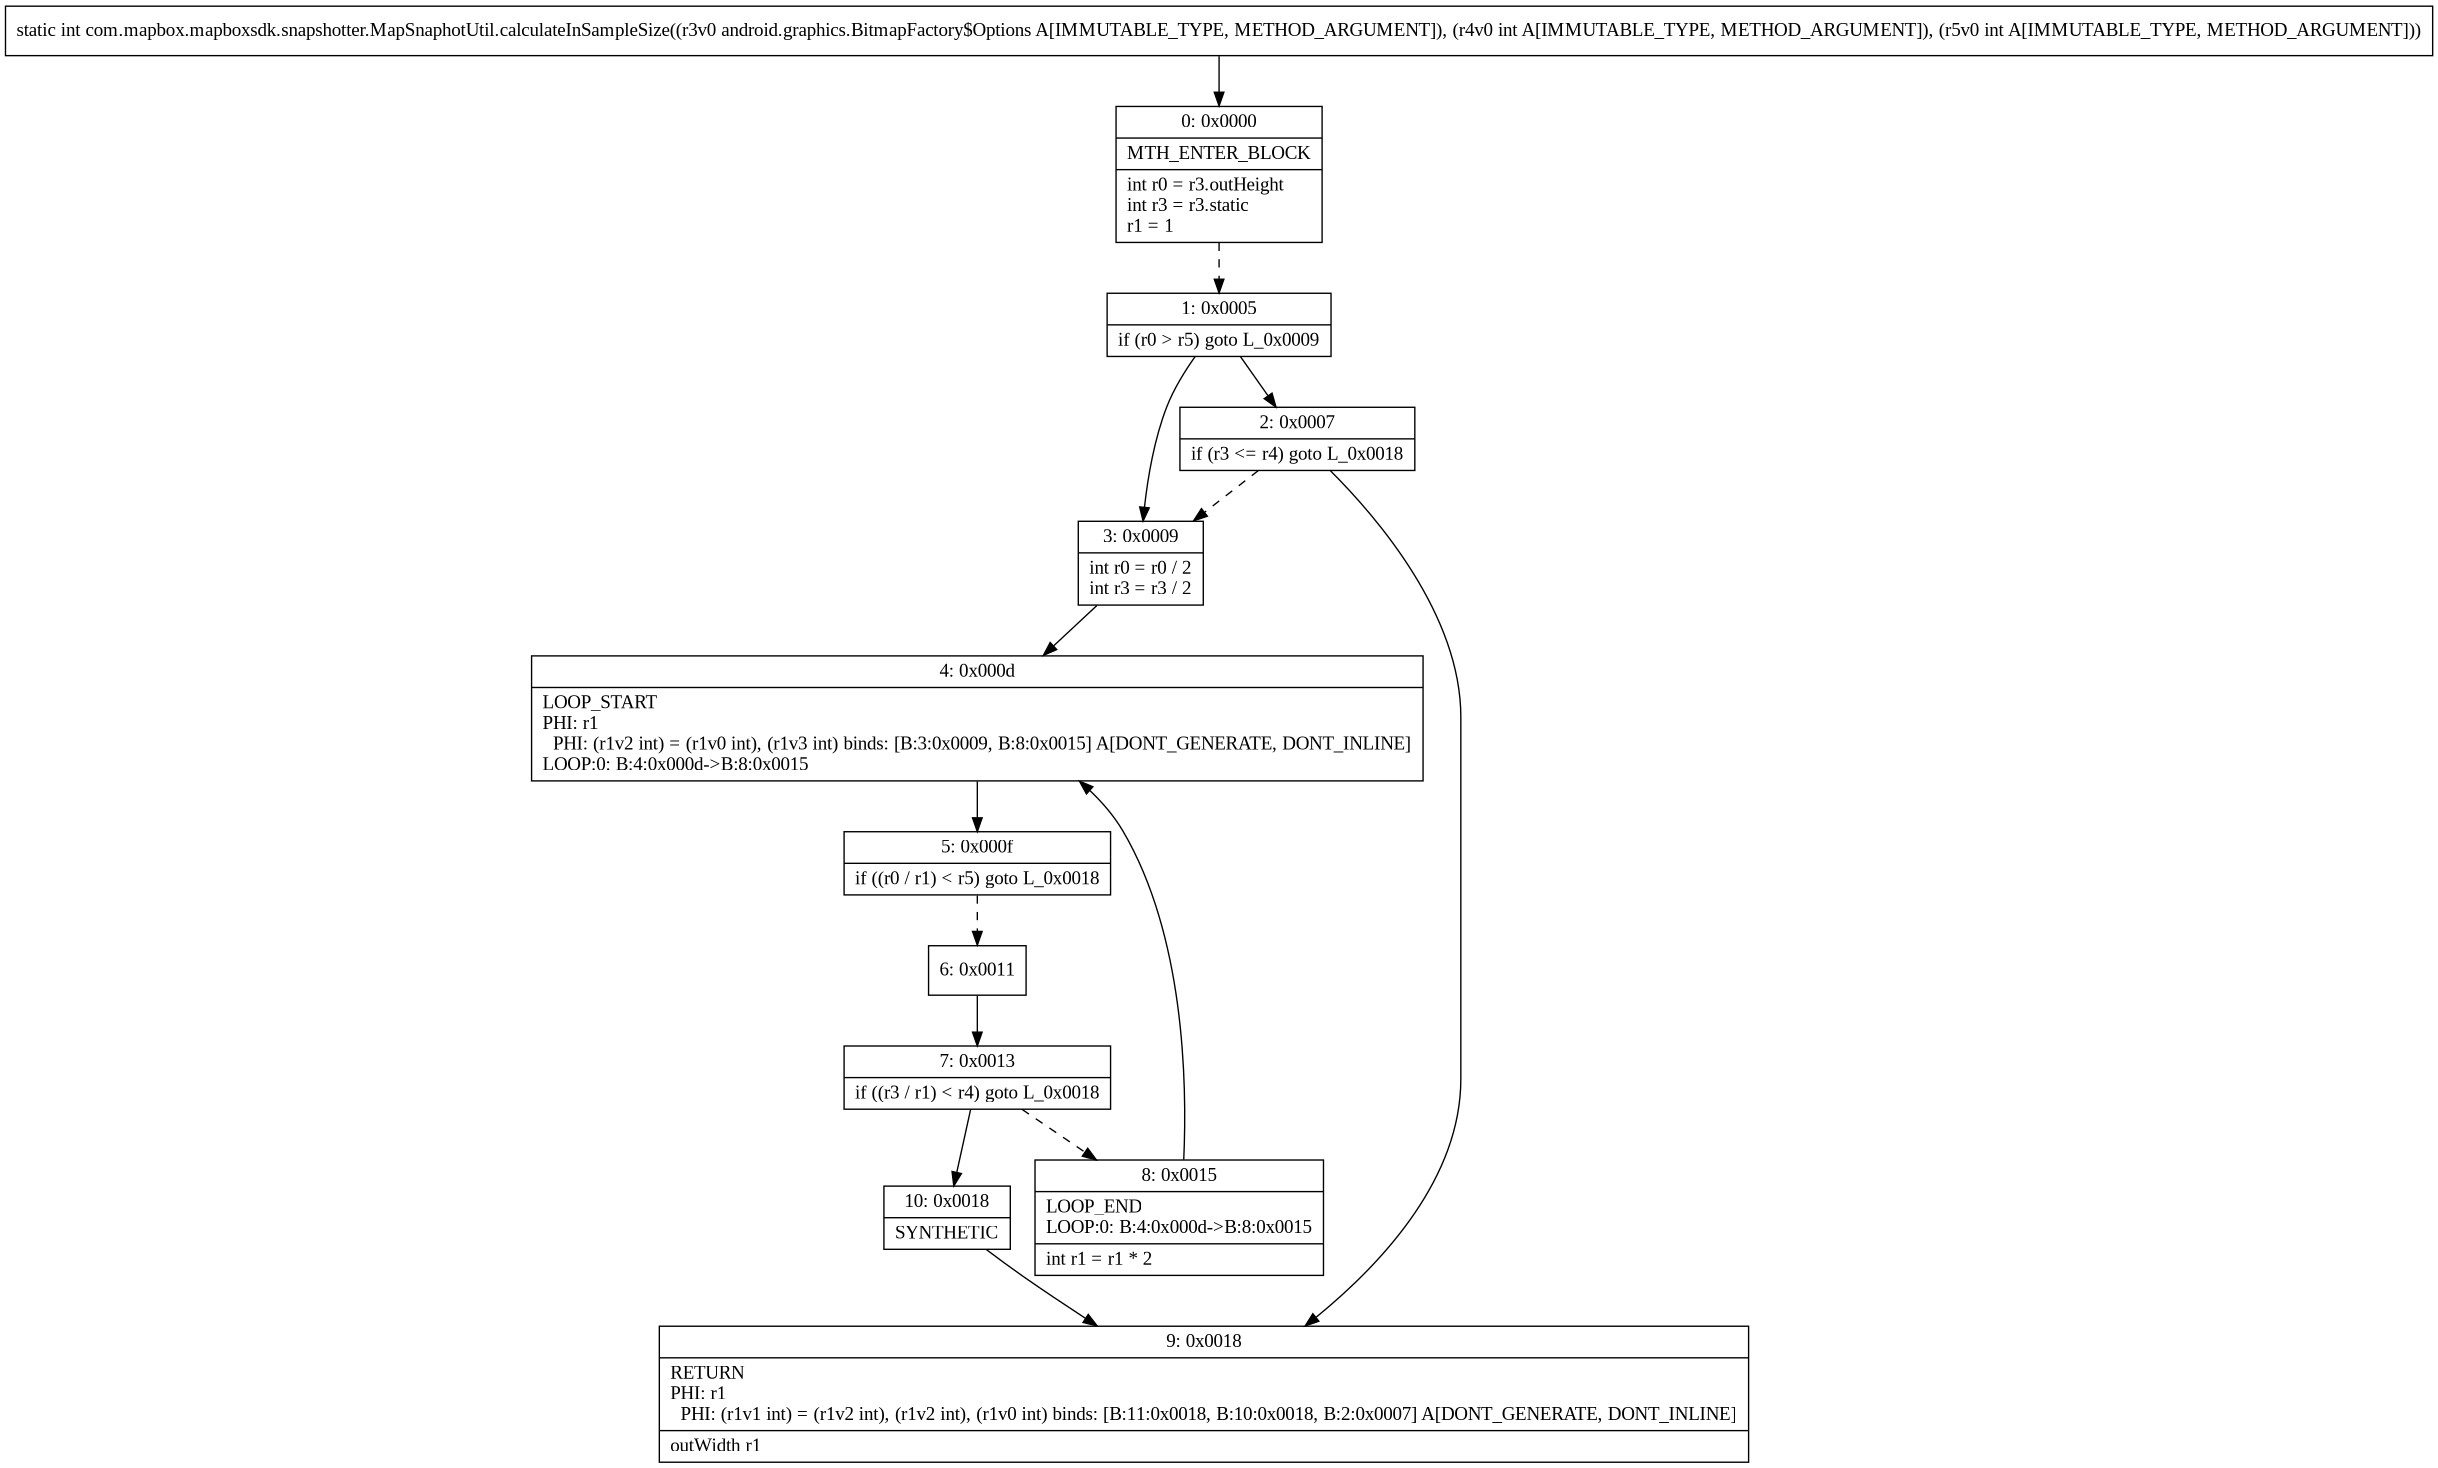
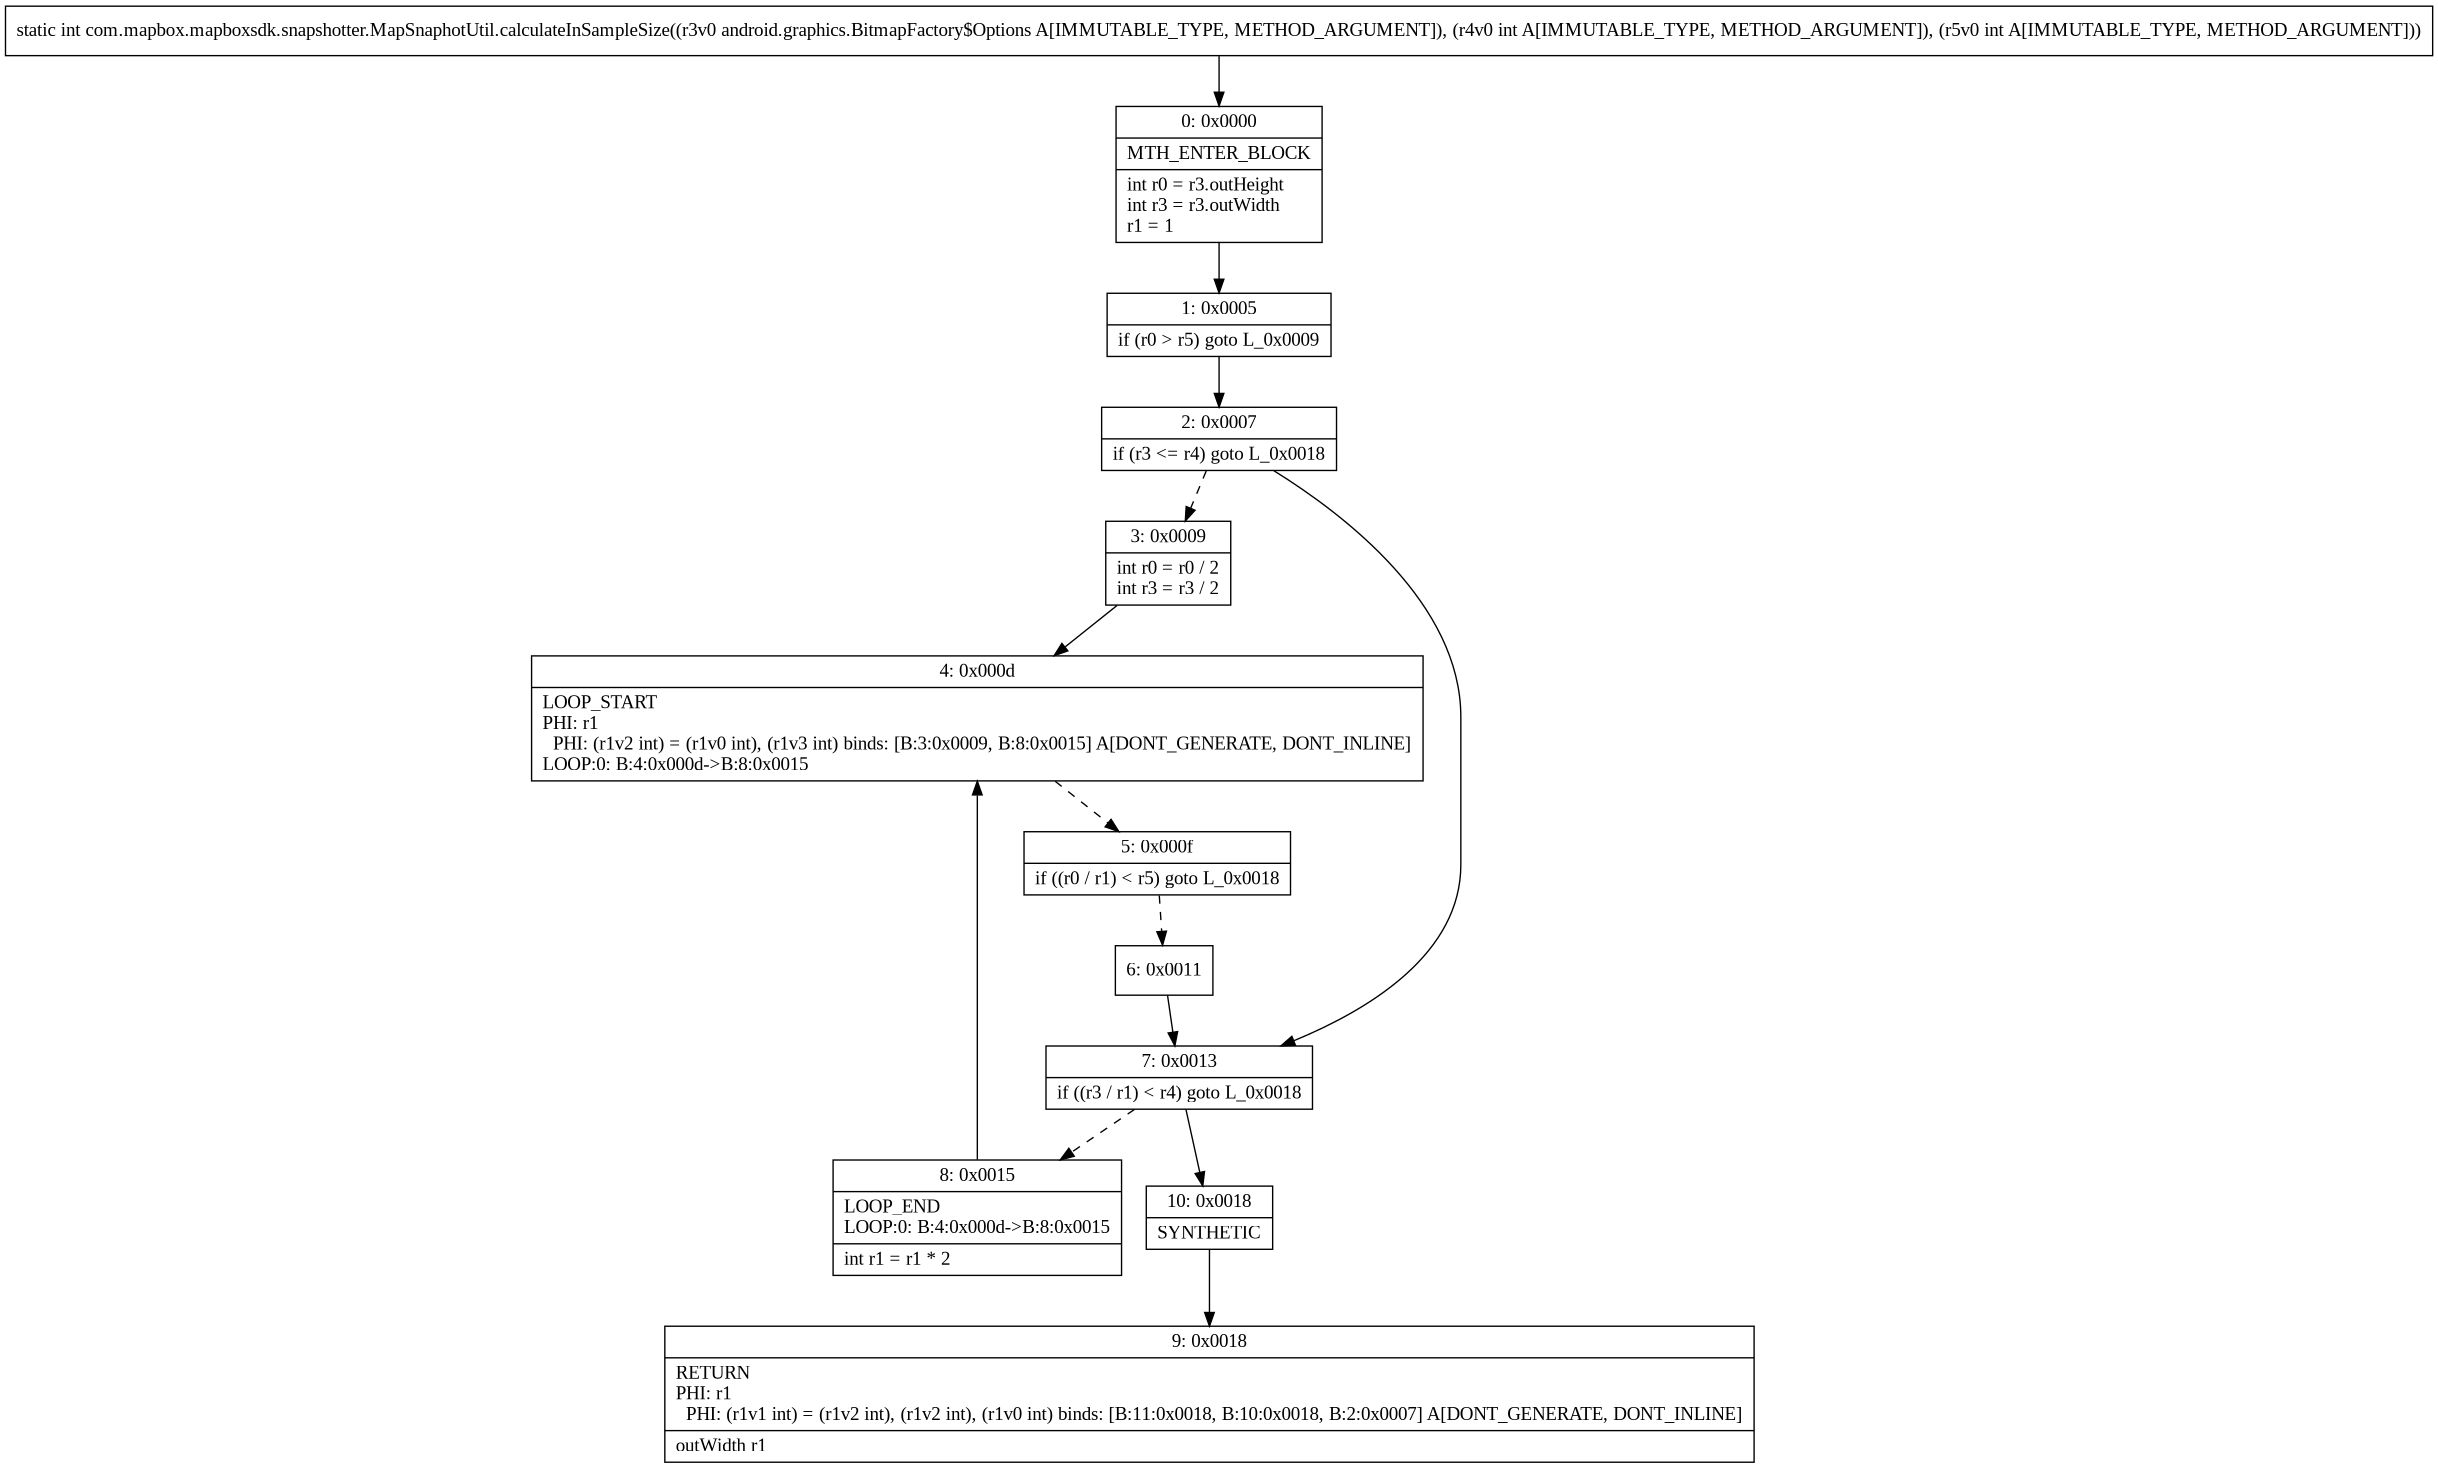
node "0: 0x0000": text "int r3 = r3.static" -> "int r3 = r3.outWidth"
edge "0: 0x0000" -> "1: 0x0005": style dashed -> solid
edge "1: 0x0005" -> "3: 0x0009": removed
edge "4: 0x000d" -> "5: 0x000f": style solid -> dashed
edge "2: 0x0007" -> "9: 0x0018": now "2: 0x0007" -> "7: 0x0013"
